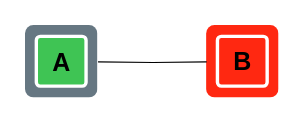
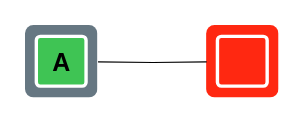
node "B": removed
